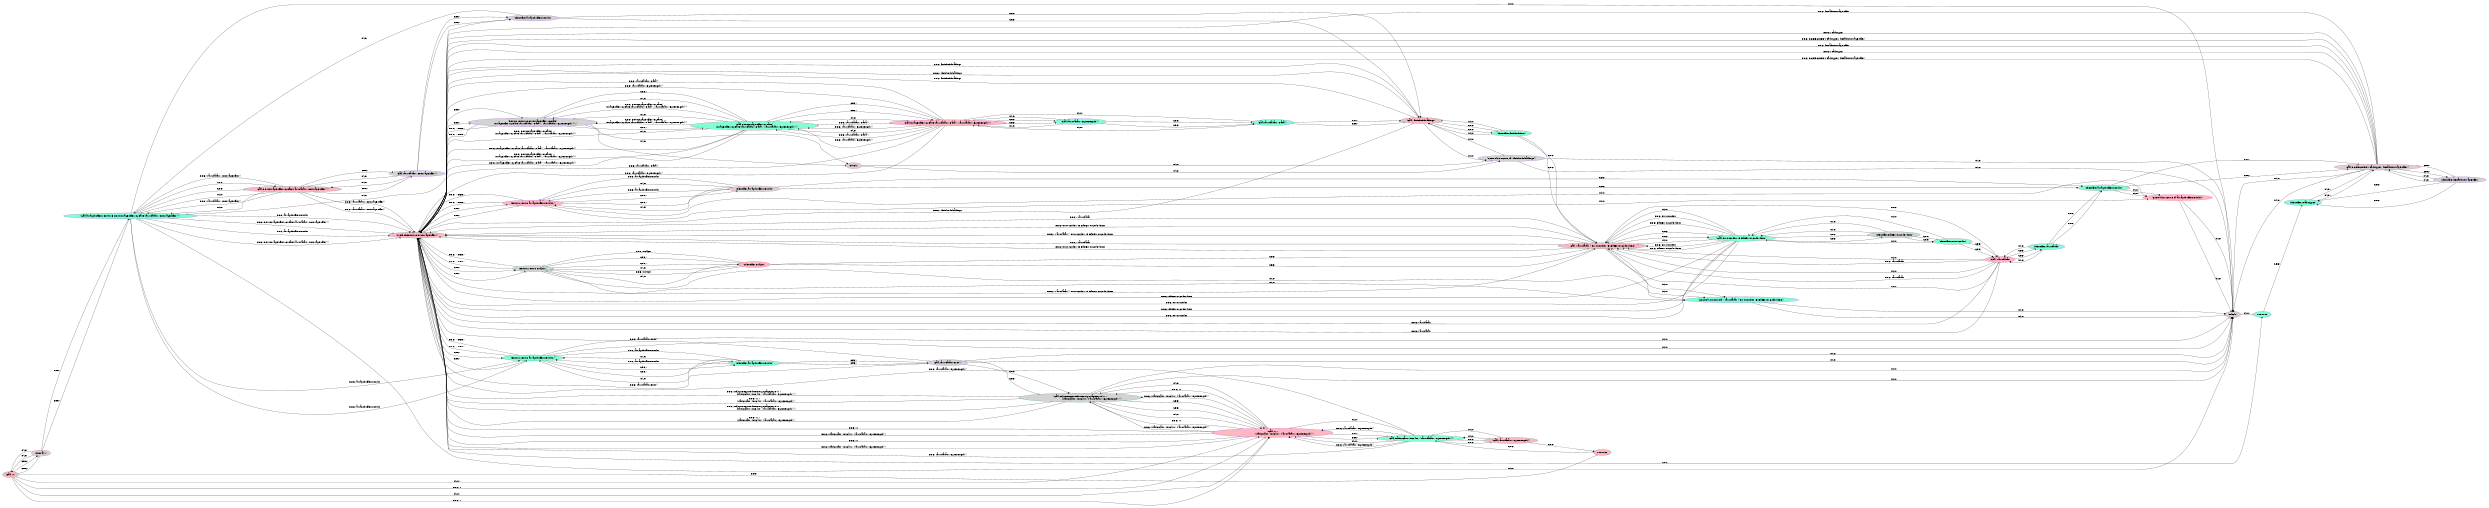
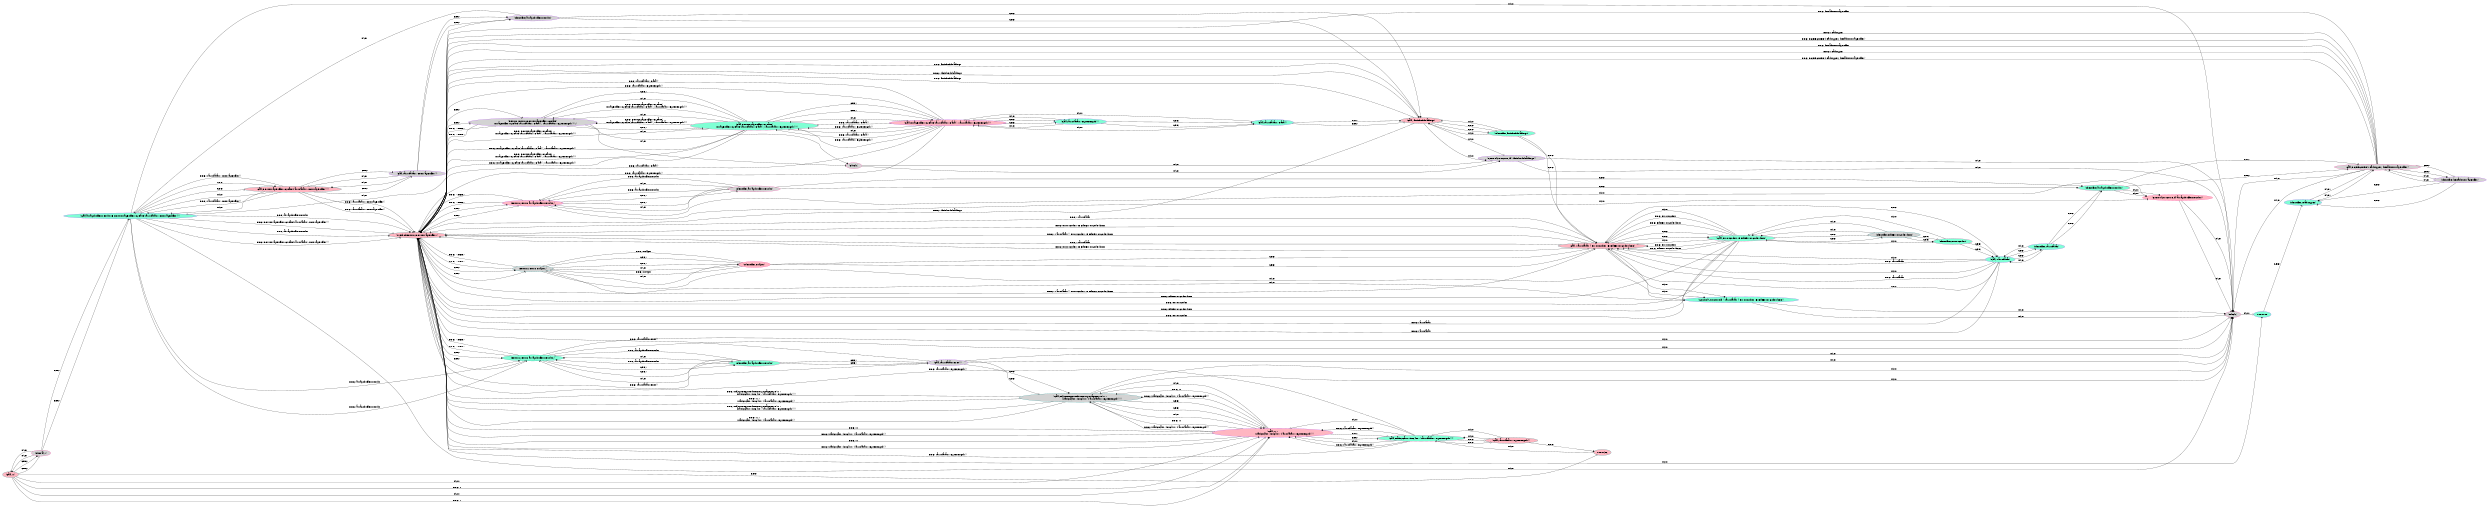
node "(Identifier,finished_int_)": label "(Identifier,finished_int_)" -> "(Identifier,finished_loading_)"
node "(Call,!raw_data_)": fillcolor lightpink -> aquamarine
edge "1000136" -> "(Call,static_cast<int64_t>(raw_data_->ByteLength()))": label "CFG: " -> "AST: "
edge "(MethodReturn,DOMArrayBuffer*)" -> "1000100": label "CFG: " -> "AST: "
